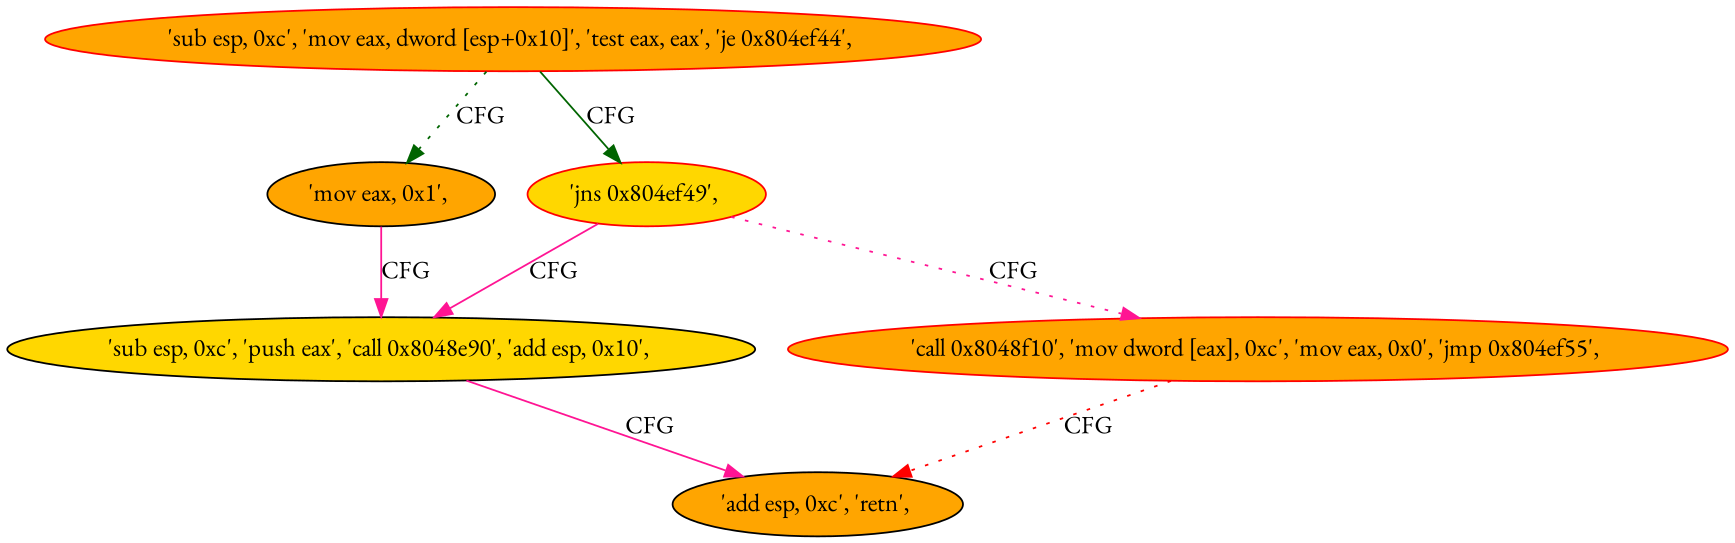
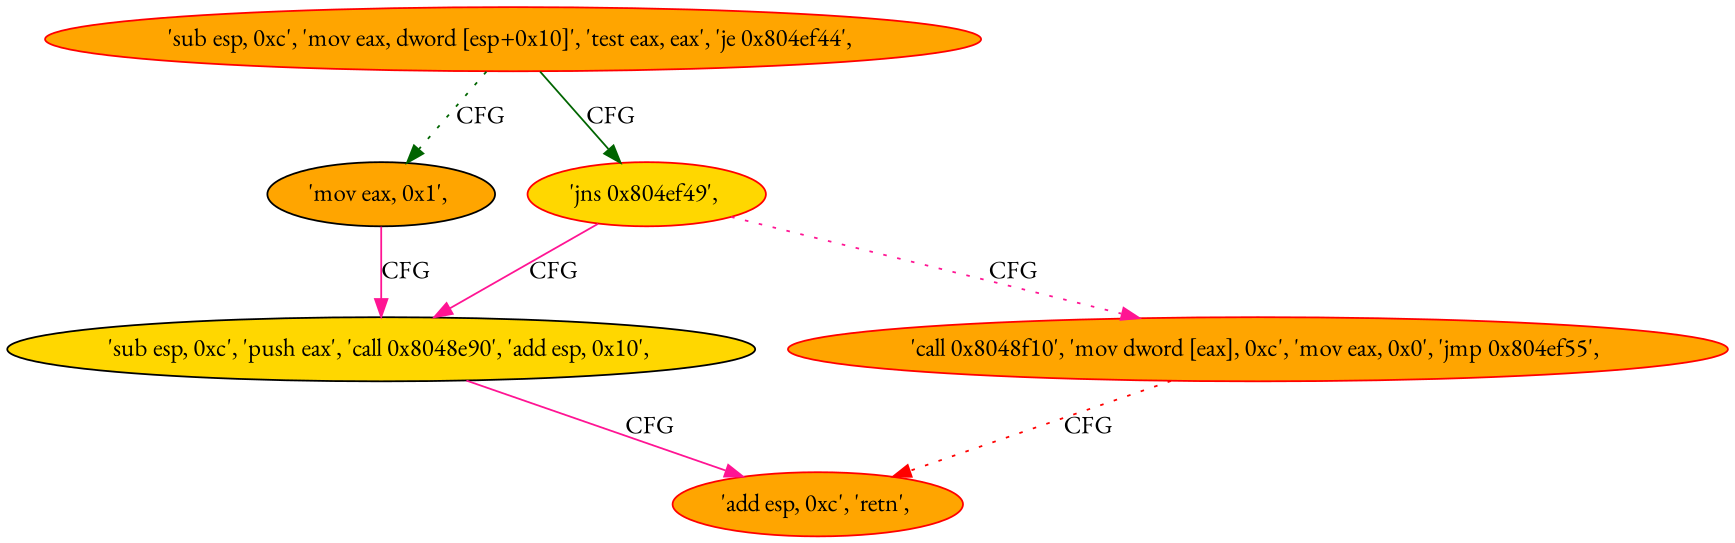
node "'add esp, 0xc', 'retn',": color black -> red
